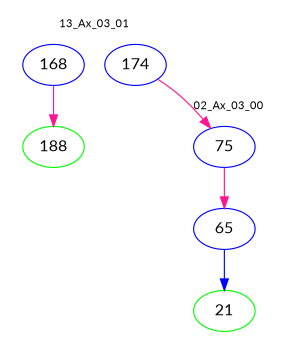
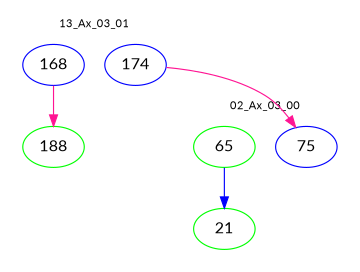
edge "75" -> "65": removed
node "65": color blue -> green
